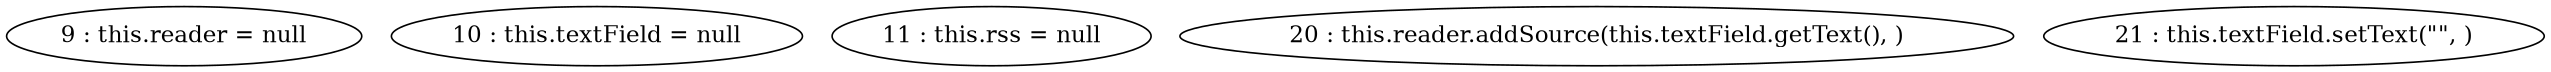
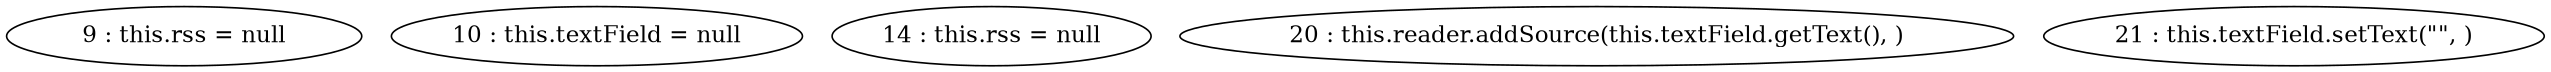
node "9 : this.reader = null": label "9 : this.reader = null" -> "9 : this.rss = null"
node "11 : this.rss = null": label "11 : this.rss = null" -> "14 : this.rss = null"
